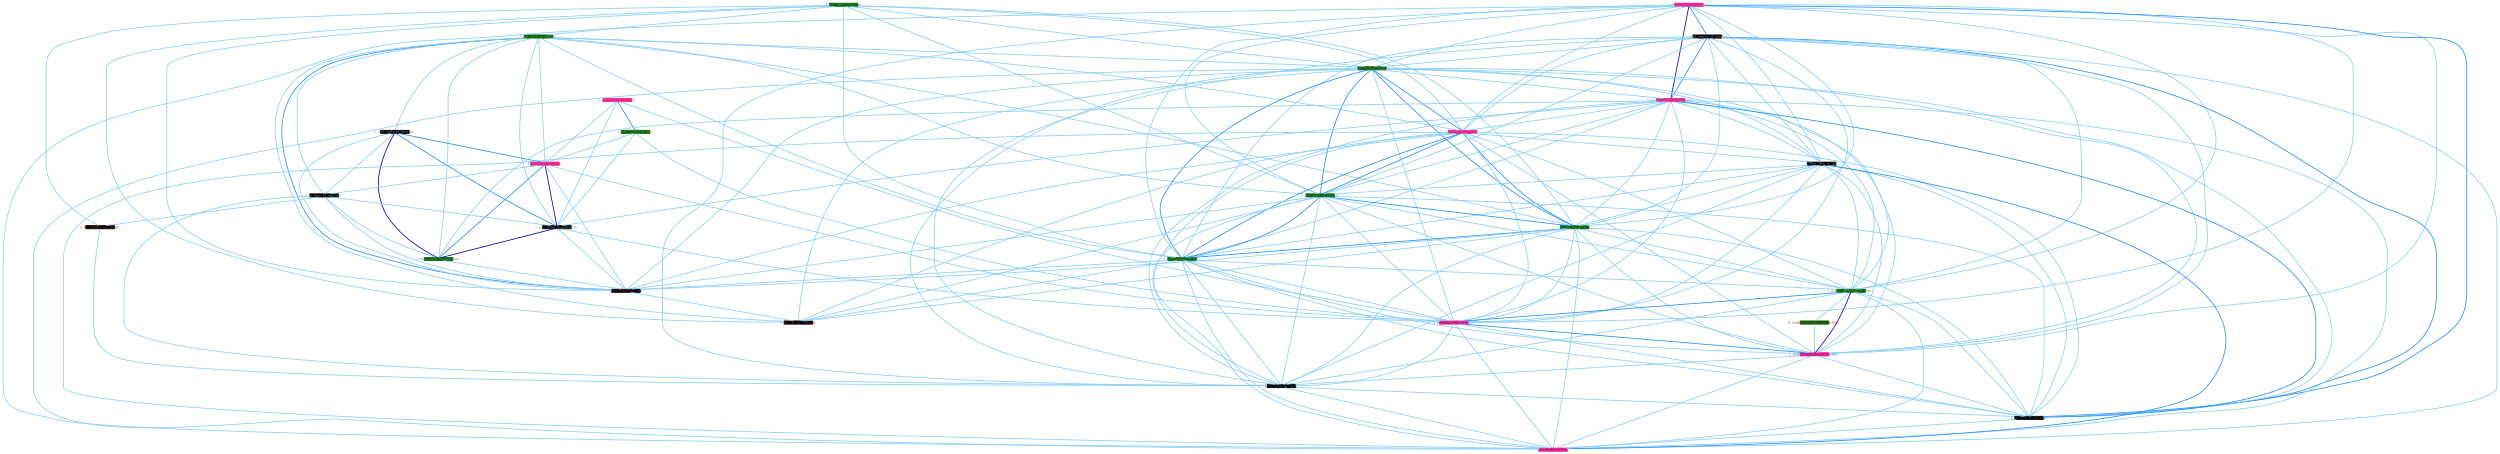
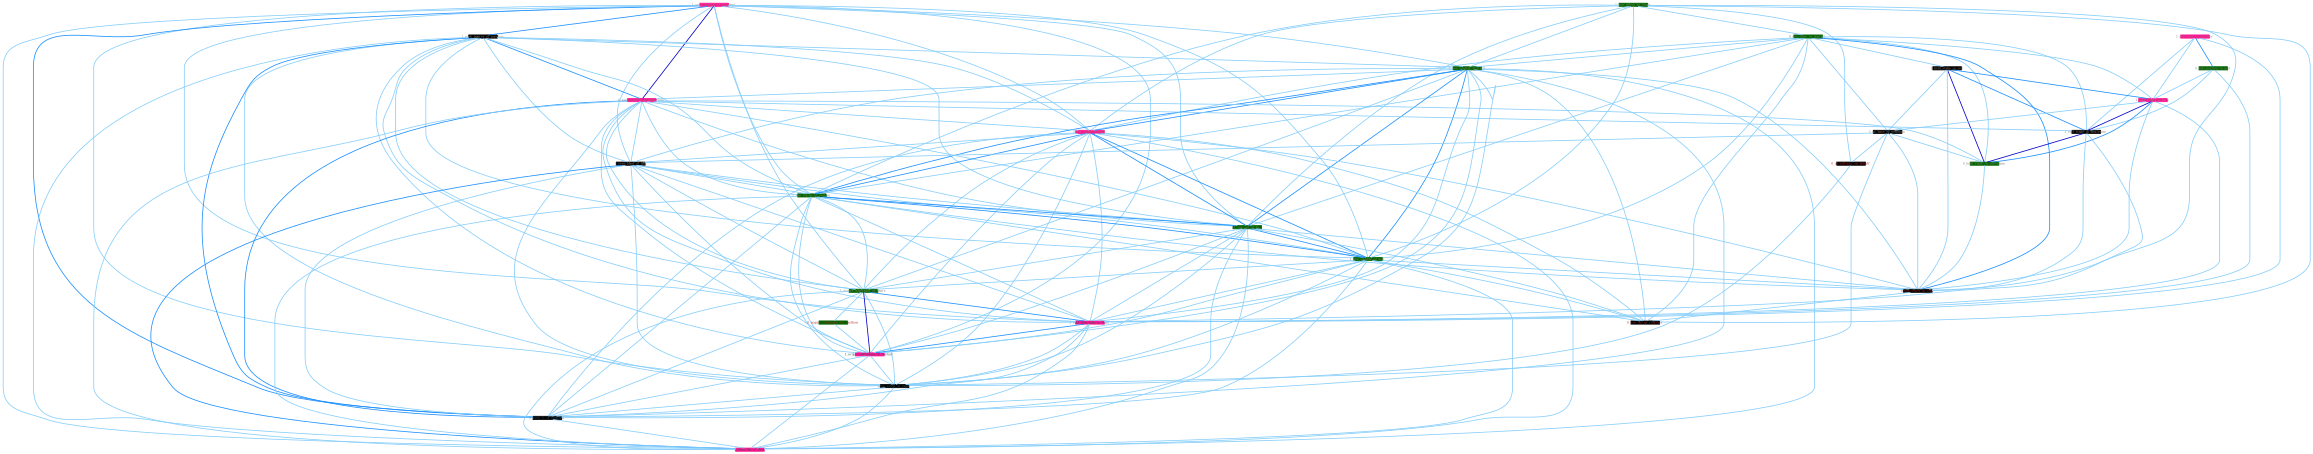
node "1_hold_stake_in_interest": label "1_hold_stake_in_interest" -> "1_hold_stake_in_sell"
edge "0_us_base_in_yearnum" -- "1_sell_stake_in_entitynam": now "0_us_base_in_yearnum" -- "1_seen_abus_of_that"
